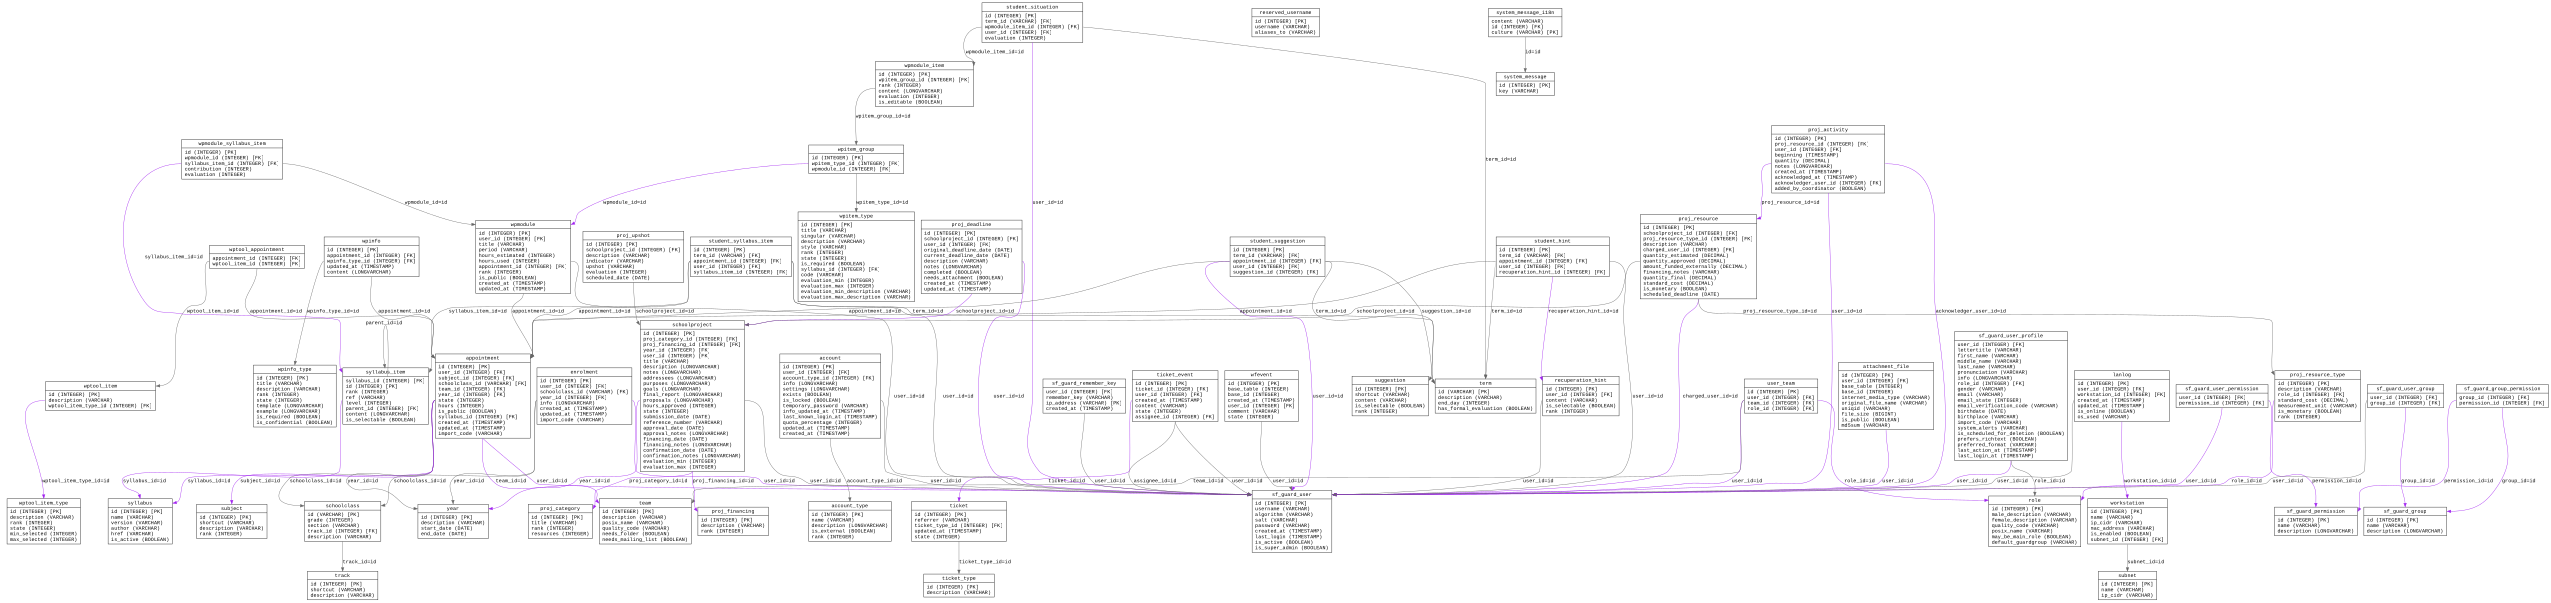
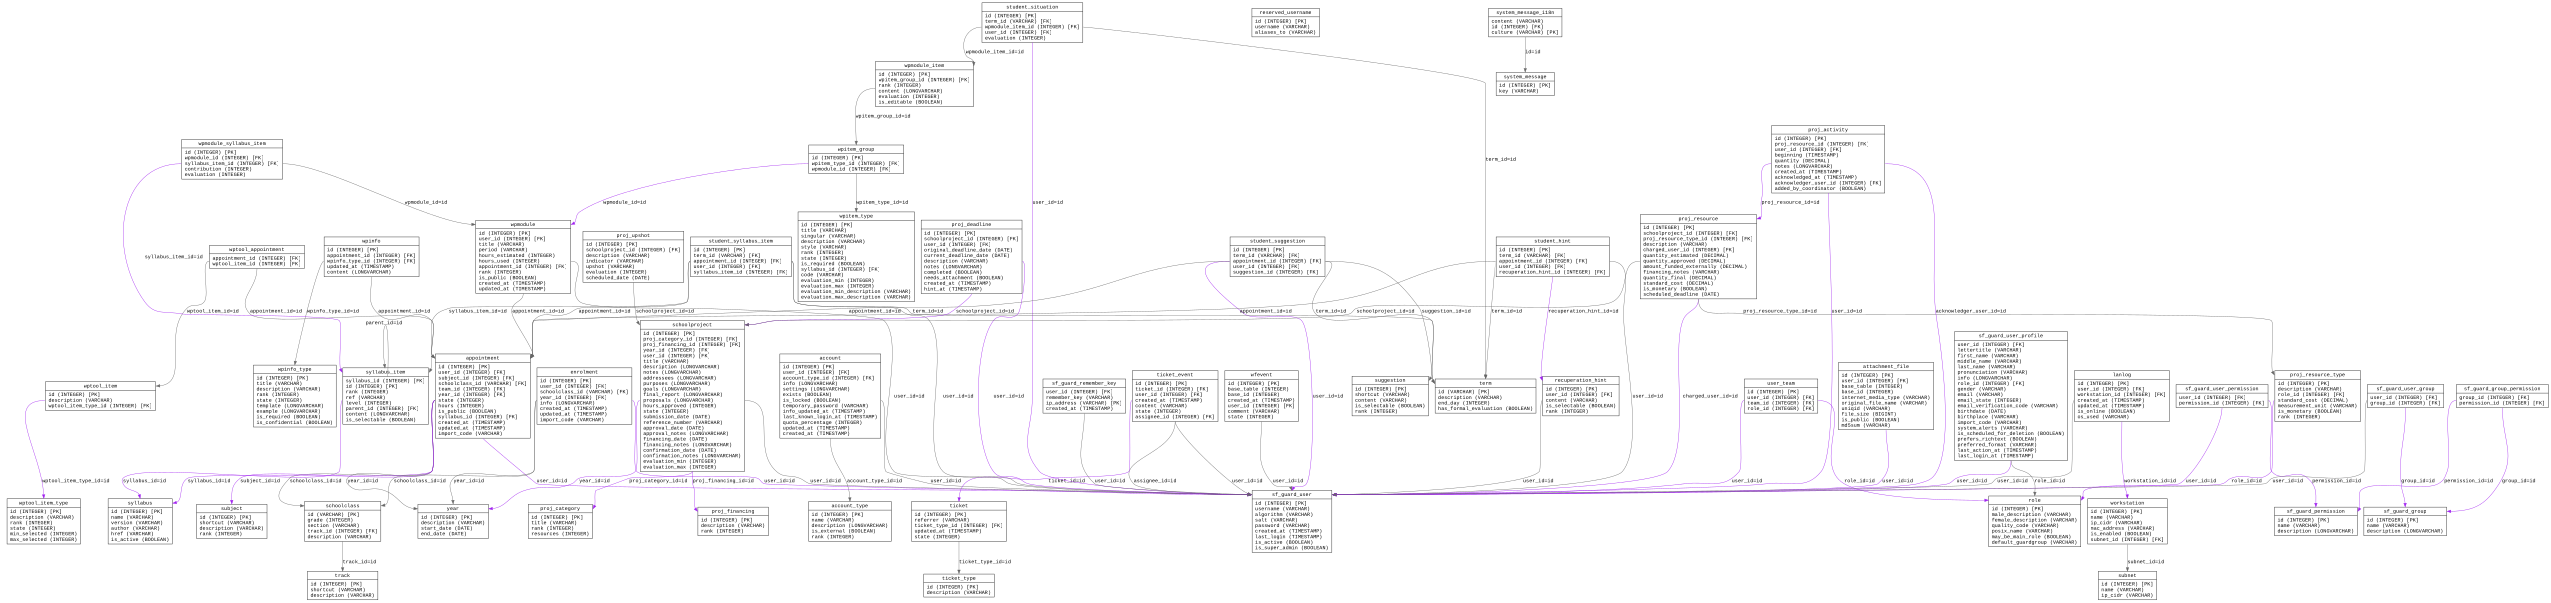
node "proj_deadline": text "updated_at (TIMESTAMP)" -> "hint_at (TIMESTAMP)"
node "team": removed
